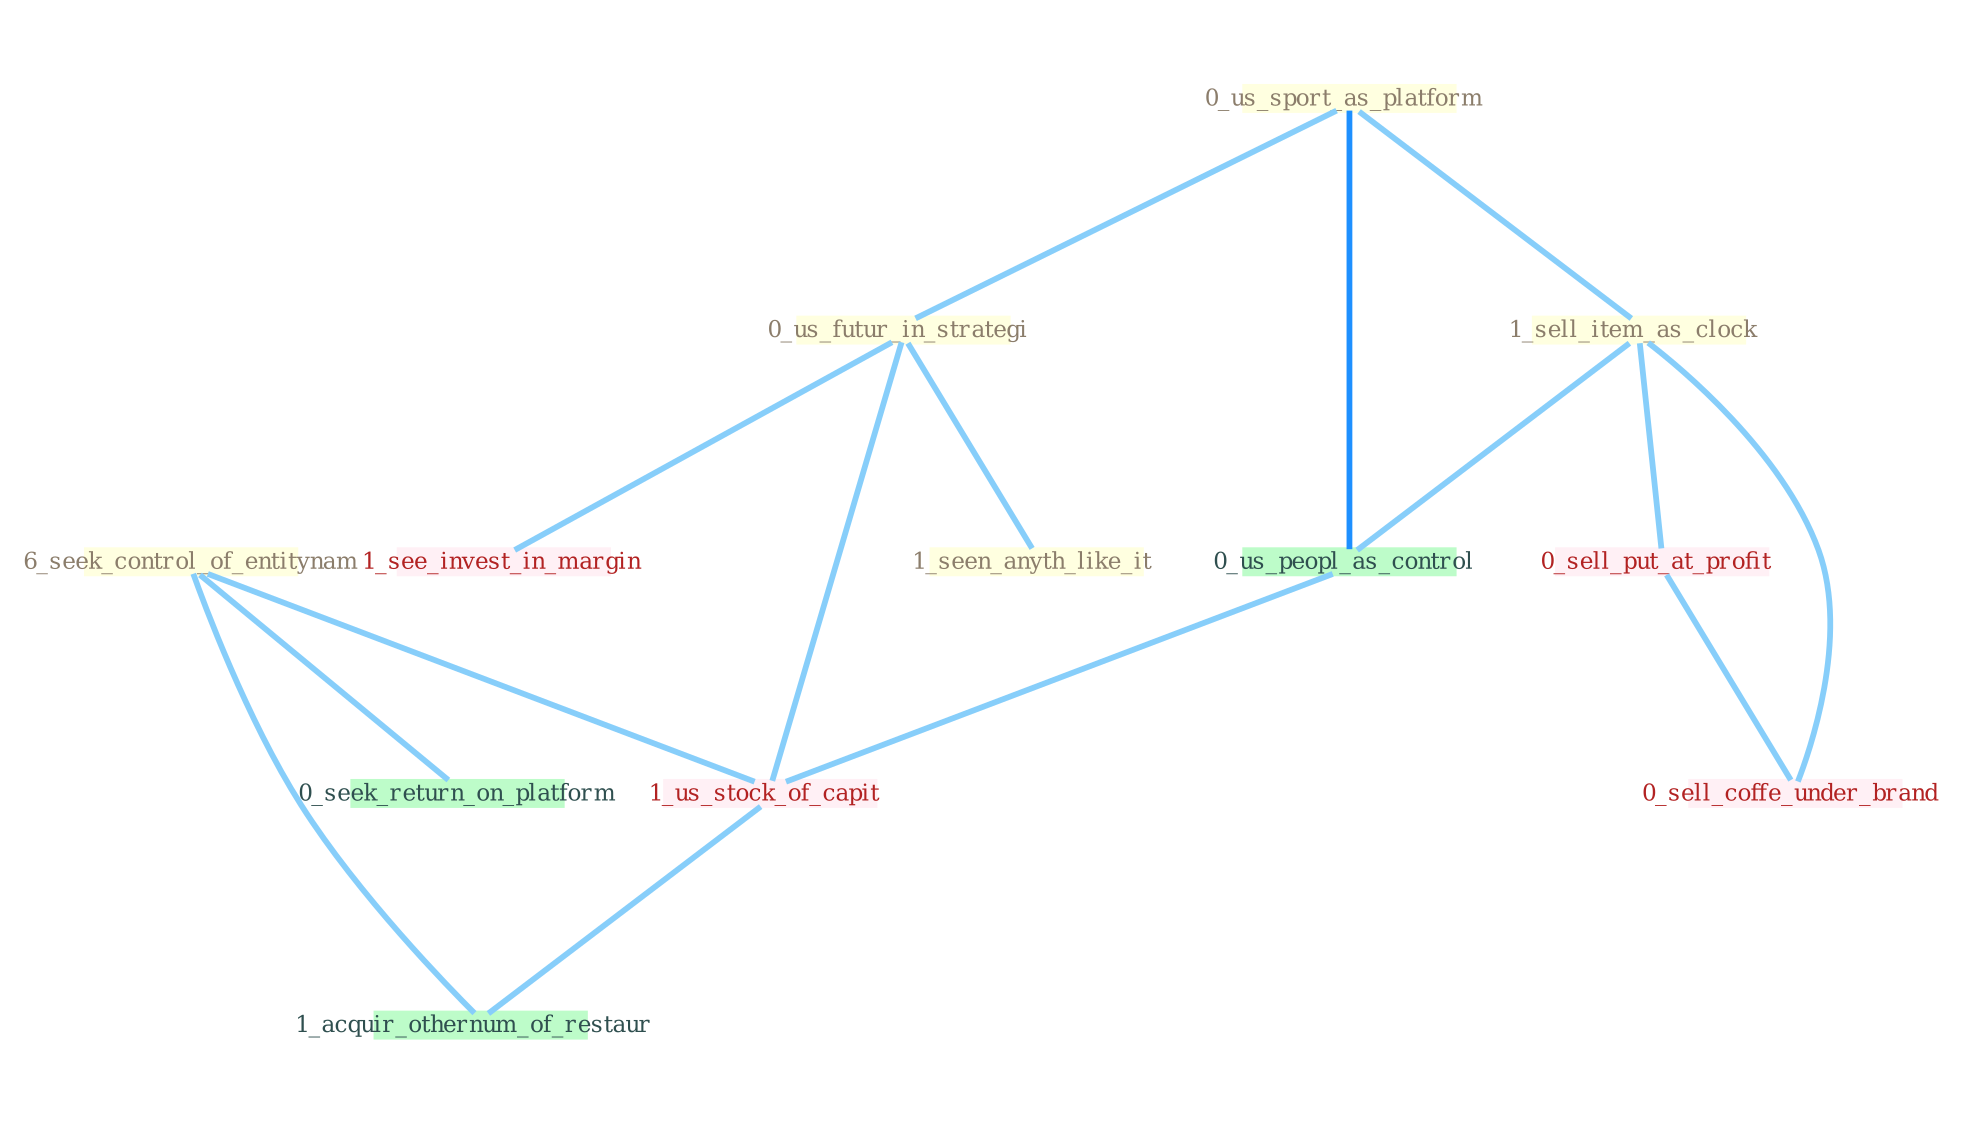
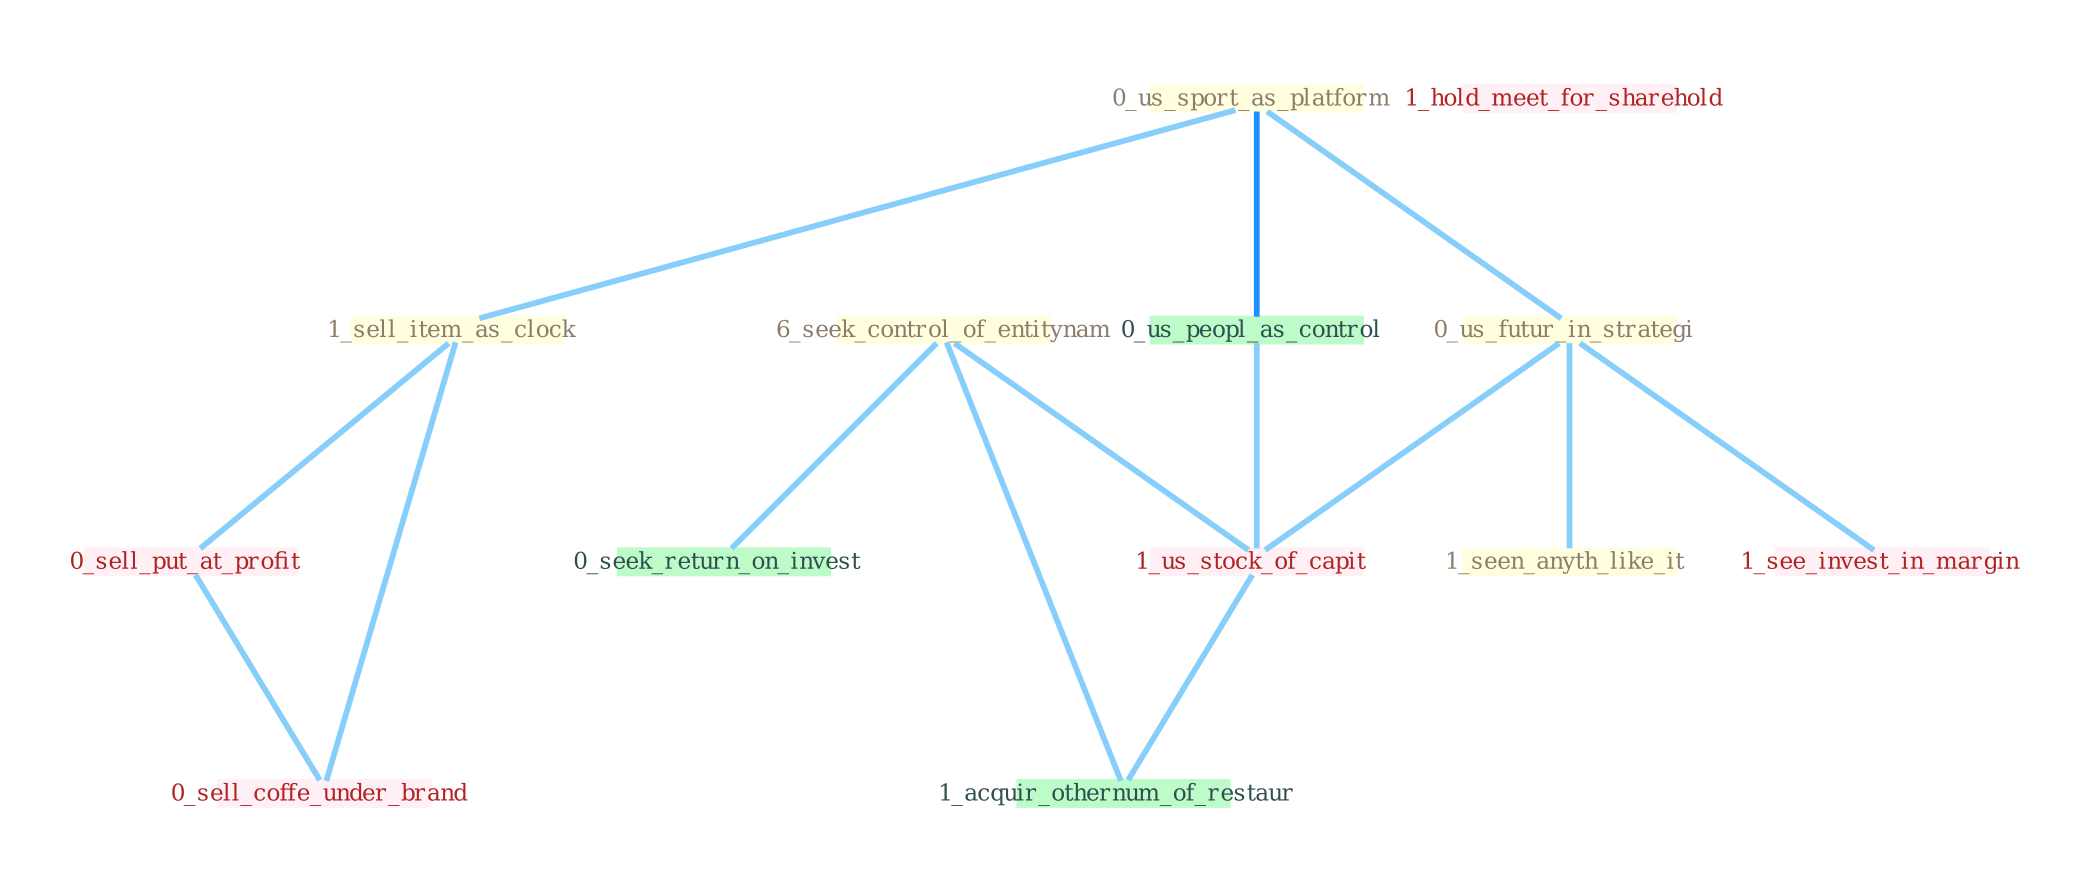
node "1_hold_meet_for_sharehold": added
edge "1_sell_item_as_clock" -- "0_us_peopl_as_control": removed
node "0_seek_return_on_platform": label "0_seek_return_on_platform" -> "0_seek_return_on_invest"
